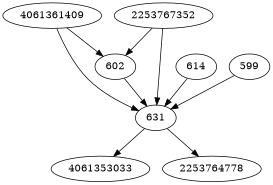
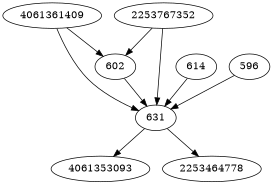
node "599": label "599" -> "596"
node "4061353033": label "4061353033" -> "4061353093"
node "2253764778": label "2253764778" -> "2253464778"
